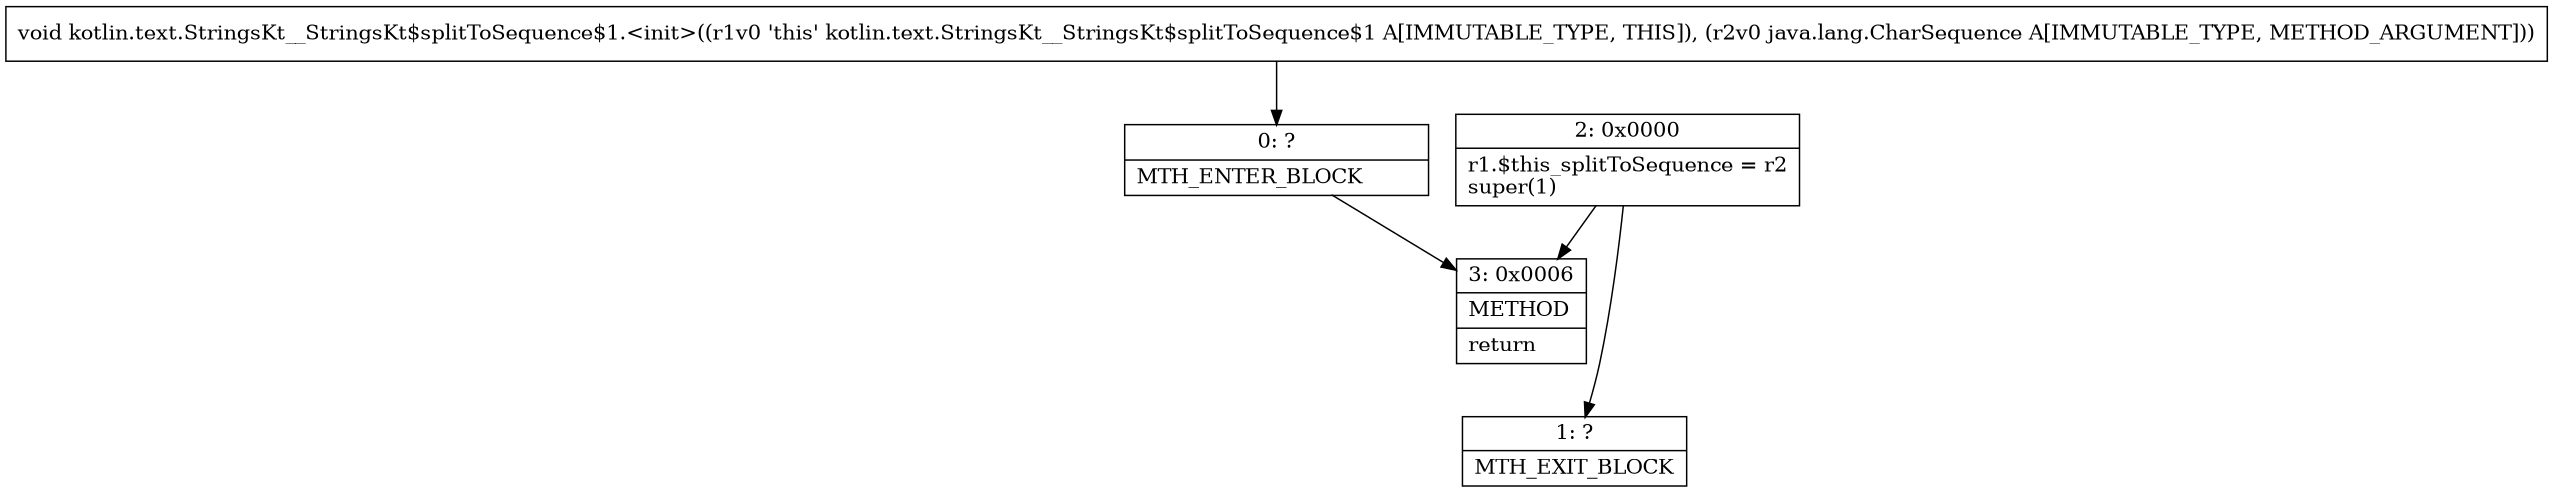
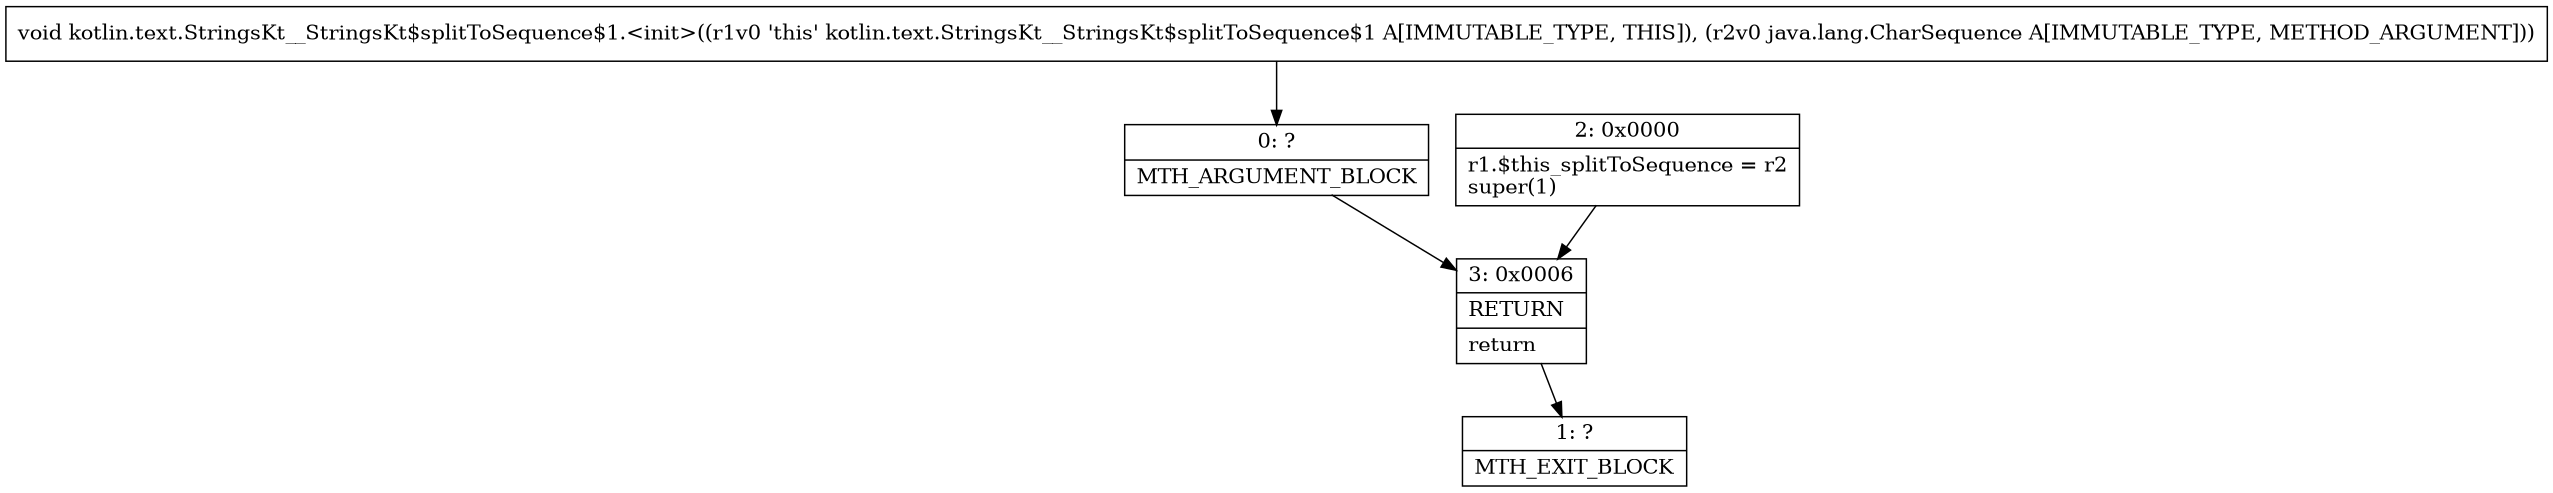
node "0: ?": text "MTH_ENTER_BLOCK" -> "MTH_ARGUMENT_BLOCK"
edge "2: 0x0000" -> "1: ?": now "3: 0x0006" -> "1: ?"
node "3: 0x0006": text "METHOD" -> "RETURN"
